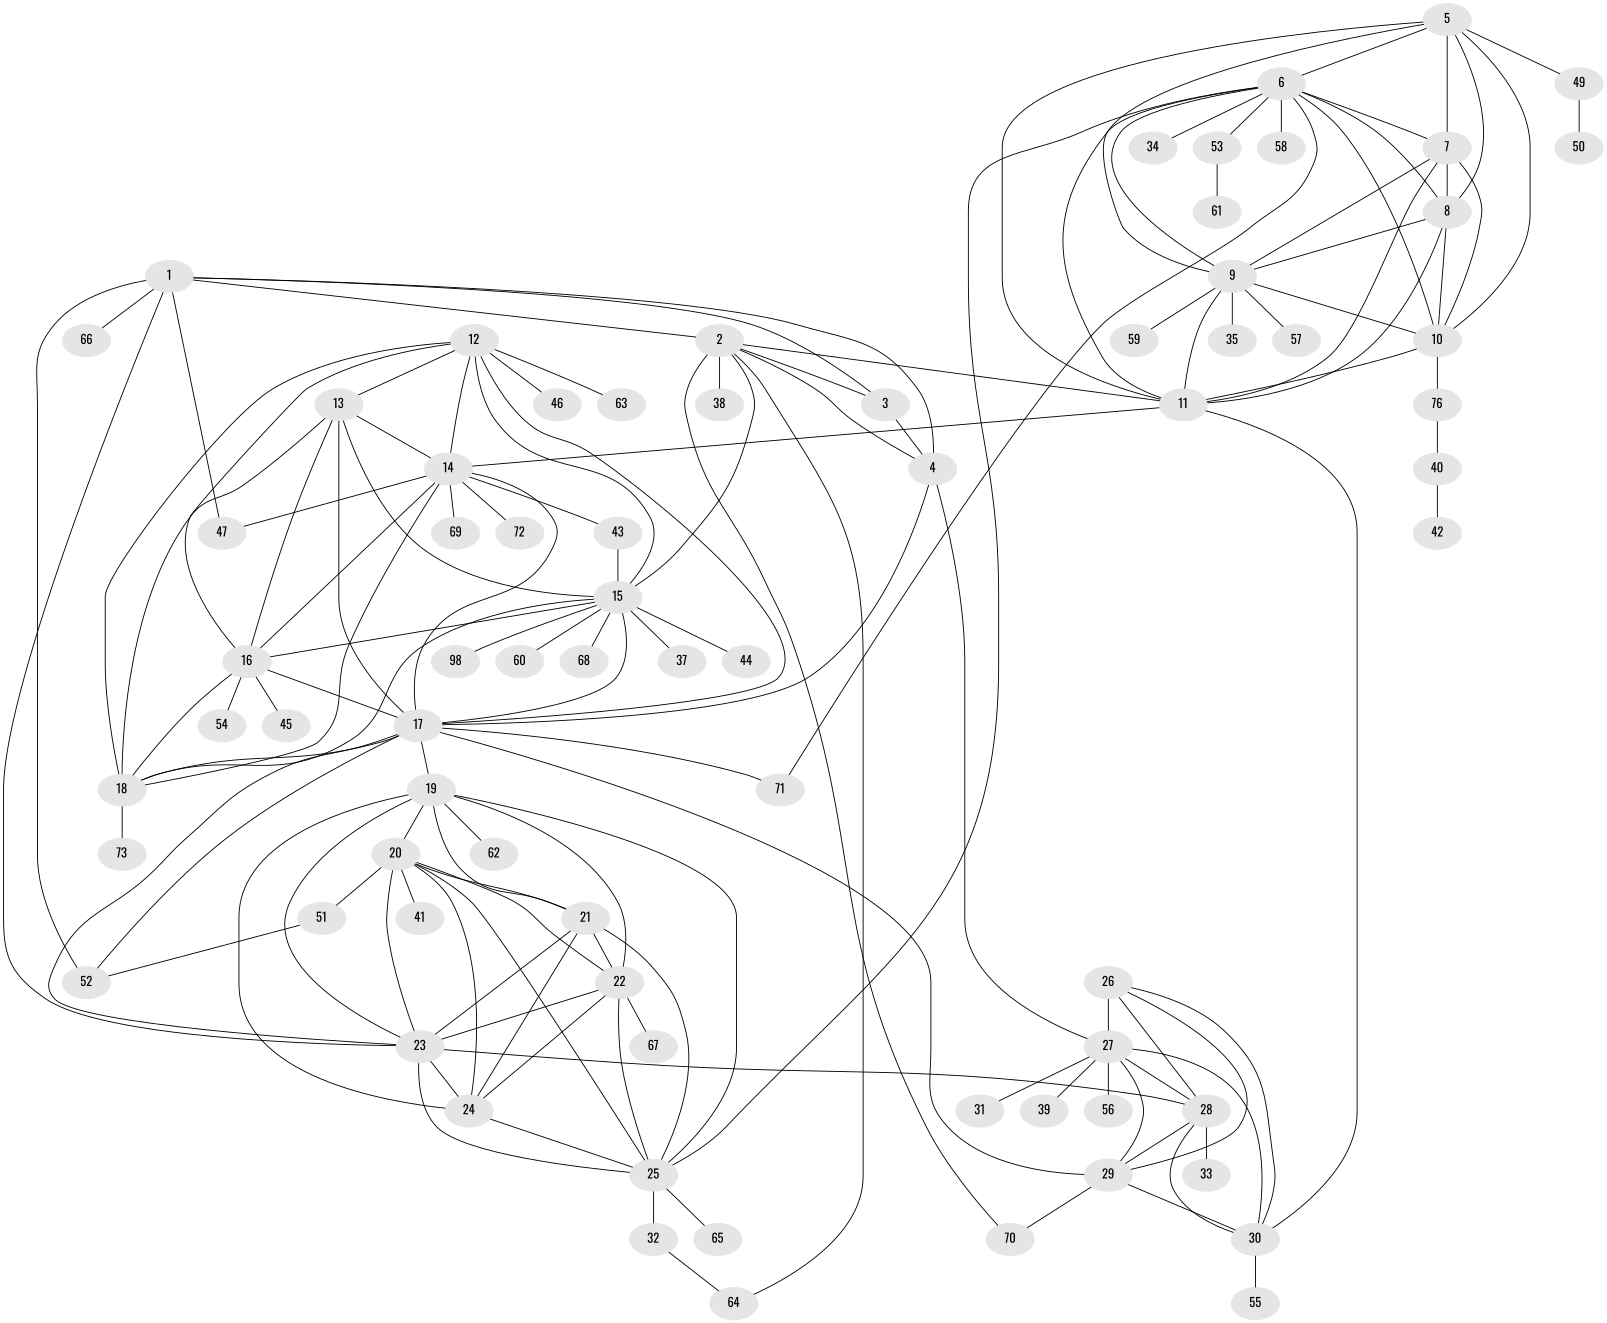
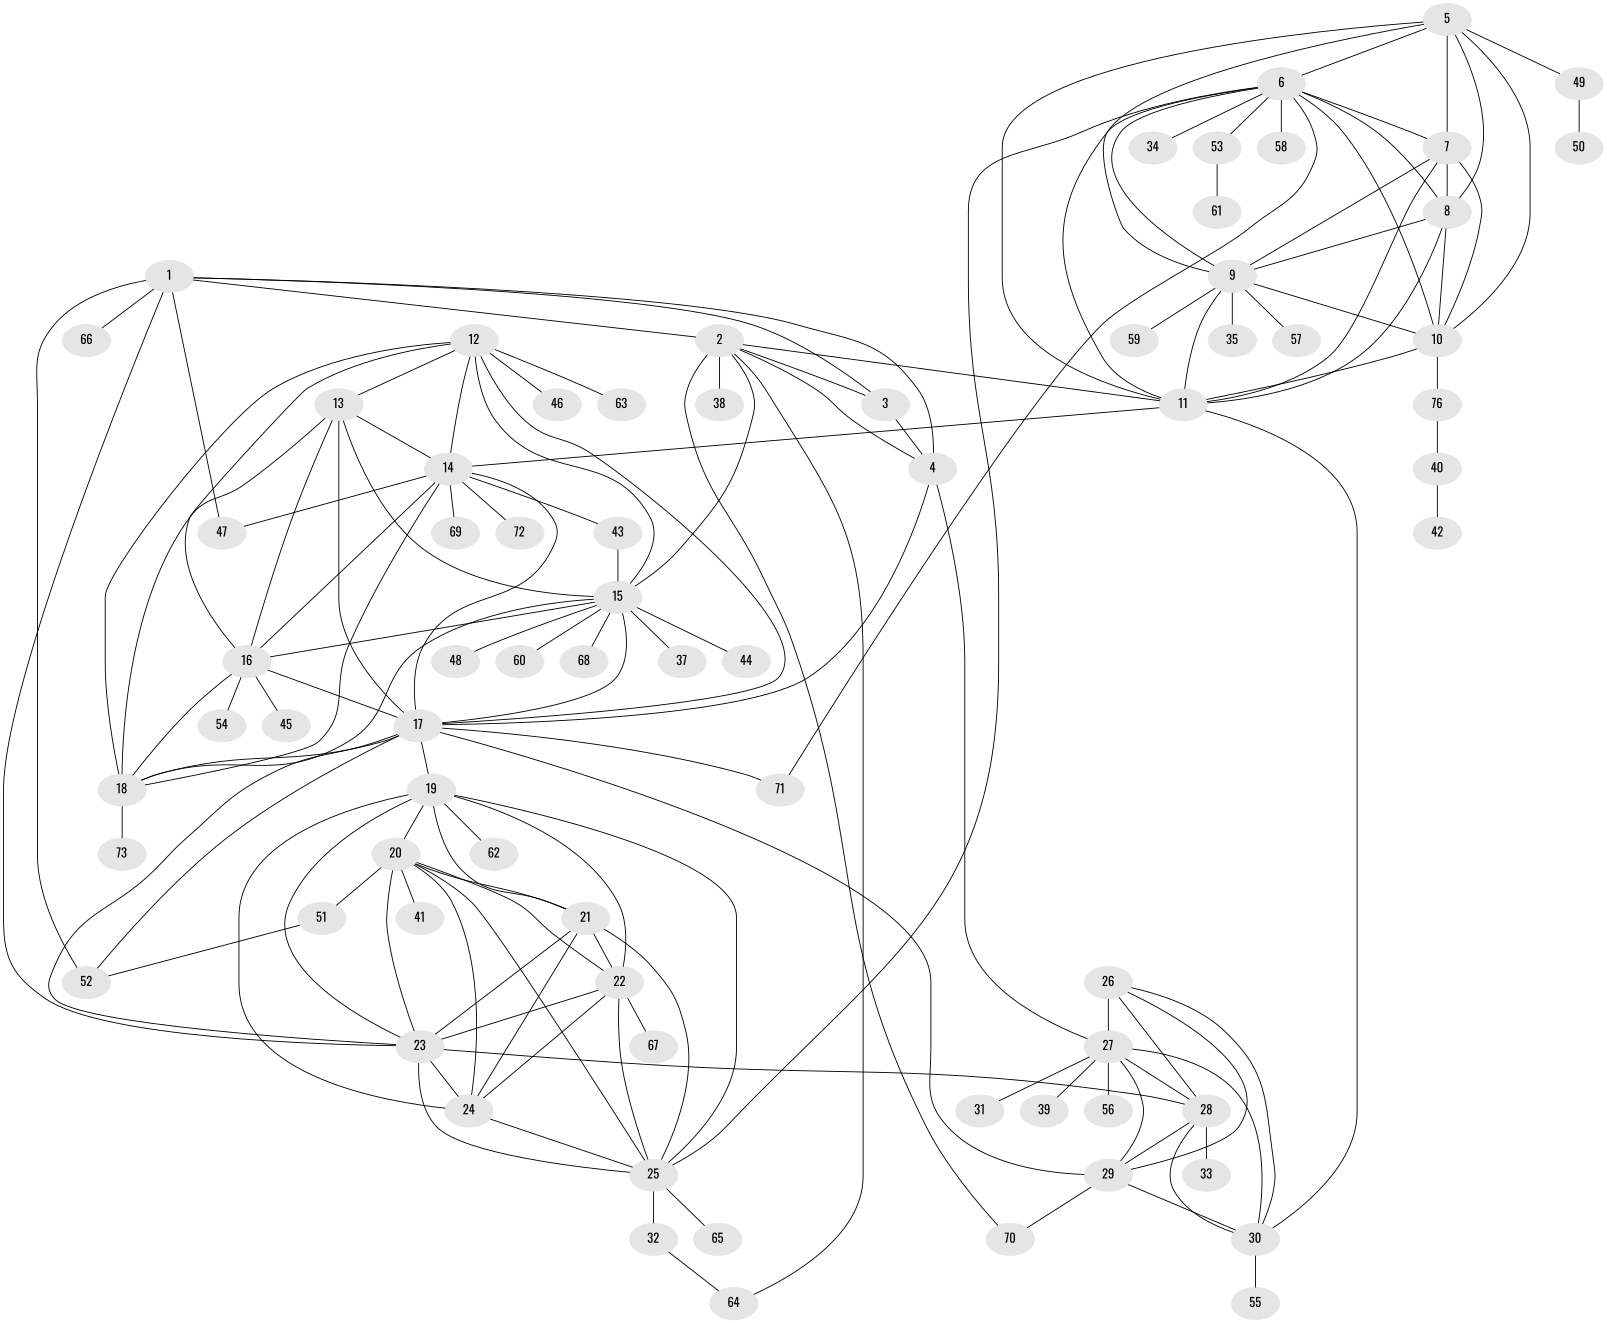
node "98": label "98" -> "48"
